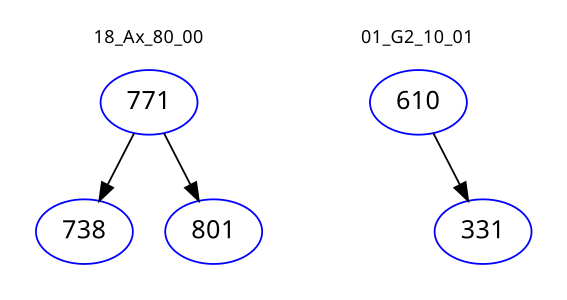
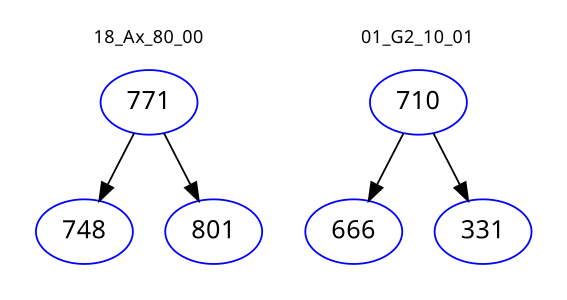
node "610": label "610" -> "710"
node "738": label "738" -> "748"
node "666": added
